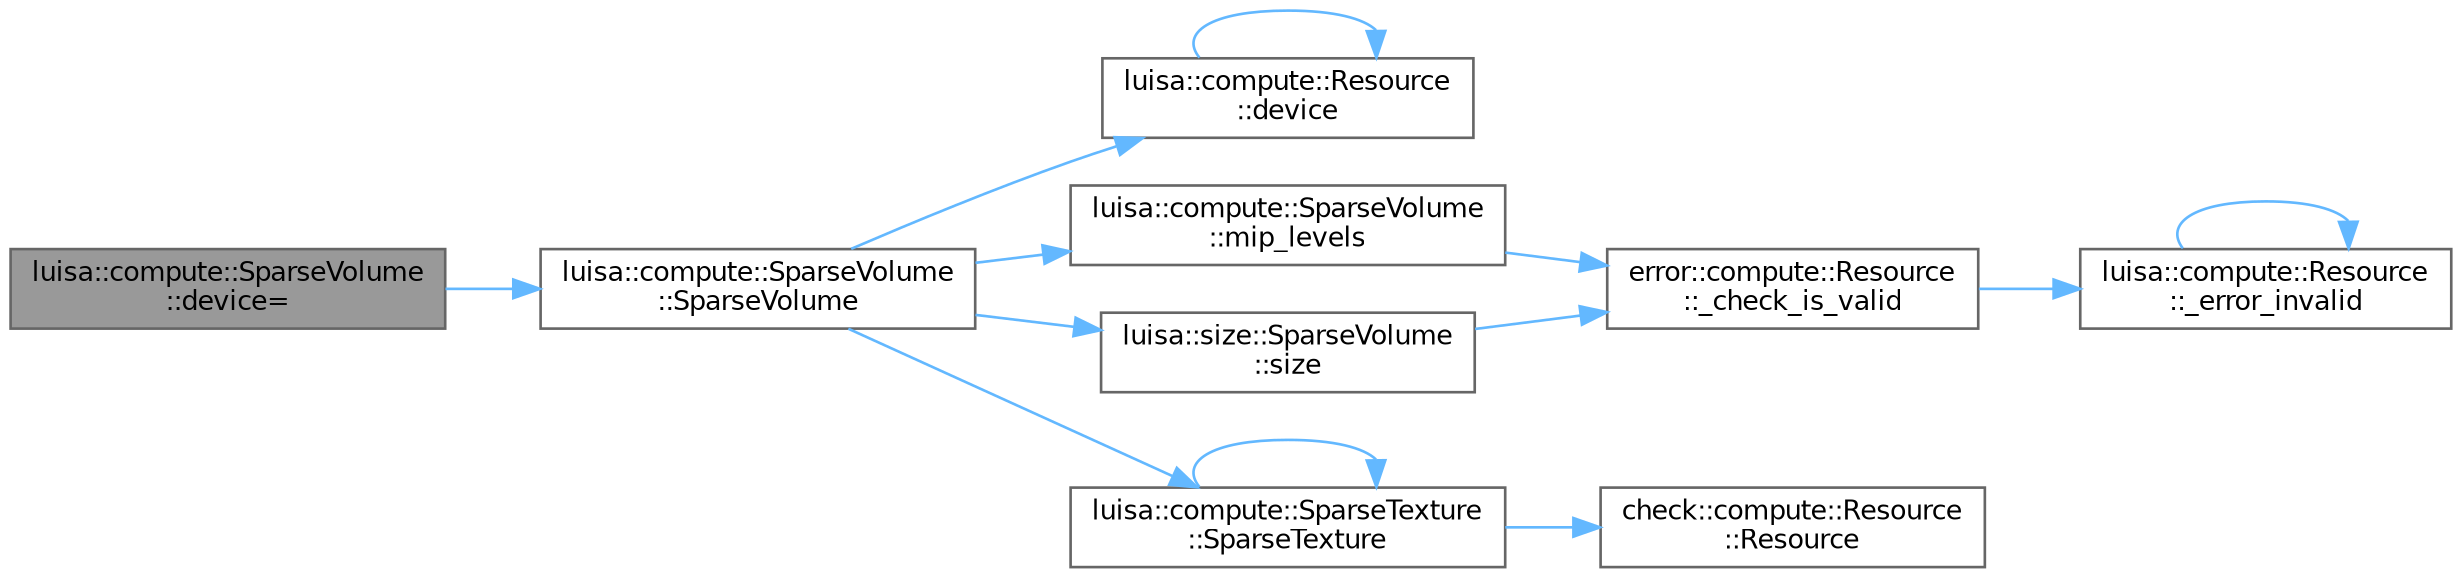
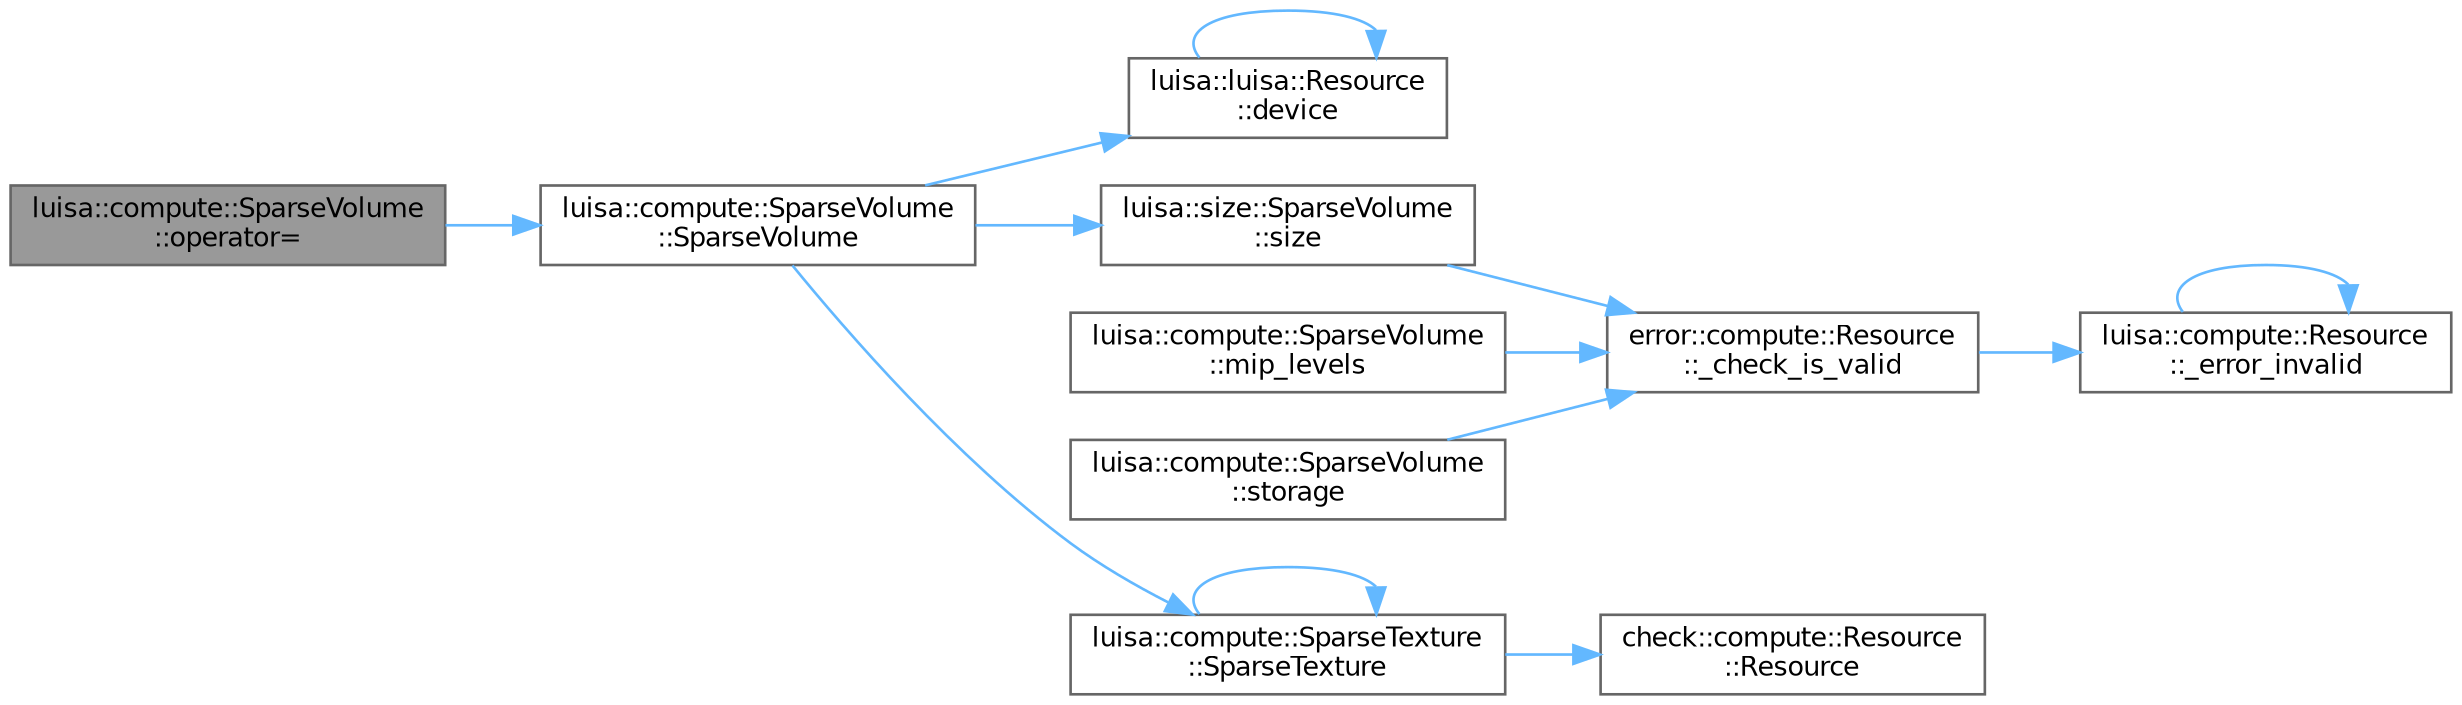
node "luisa::compute::Resource ::device": label "luisa::compute::Resource ::device" -> "luisa::luisa::Resource ::device"
edge "luisa::compute::SparseVolume ::SparseVolume" -> "luisa::compute::SparseVolume ::mip_levels": removed
node "luisa::compute::SparseVolume ::device=": label "luisa::compute::SparseVolume ::device=" -> "luisa::compute::SparseVolume ::operator="
node "luisa::compute::SparseVolume ::storage": added
